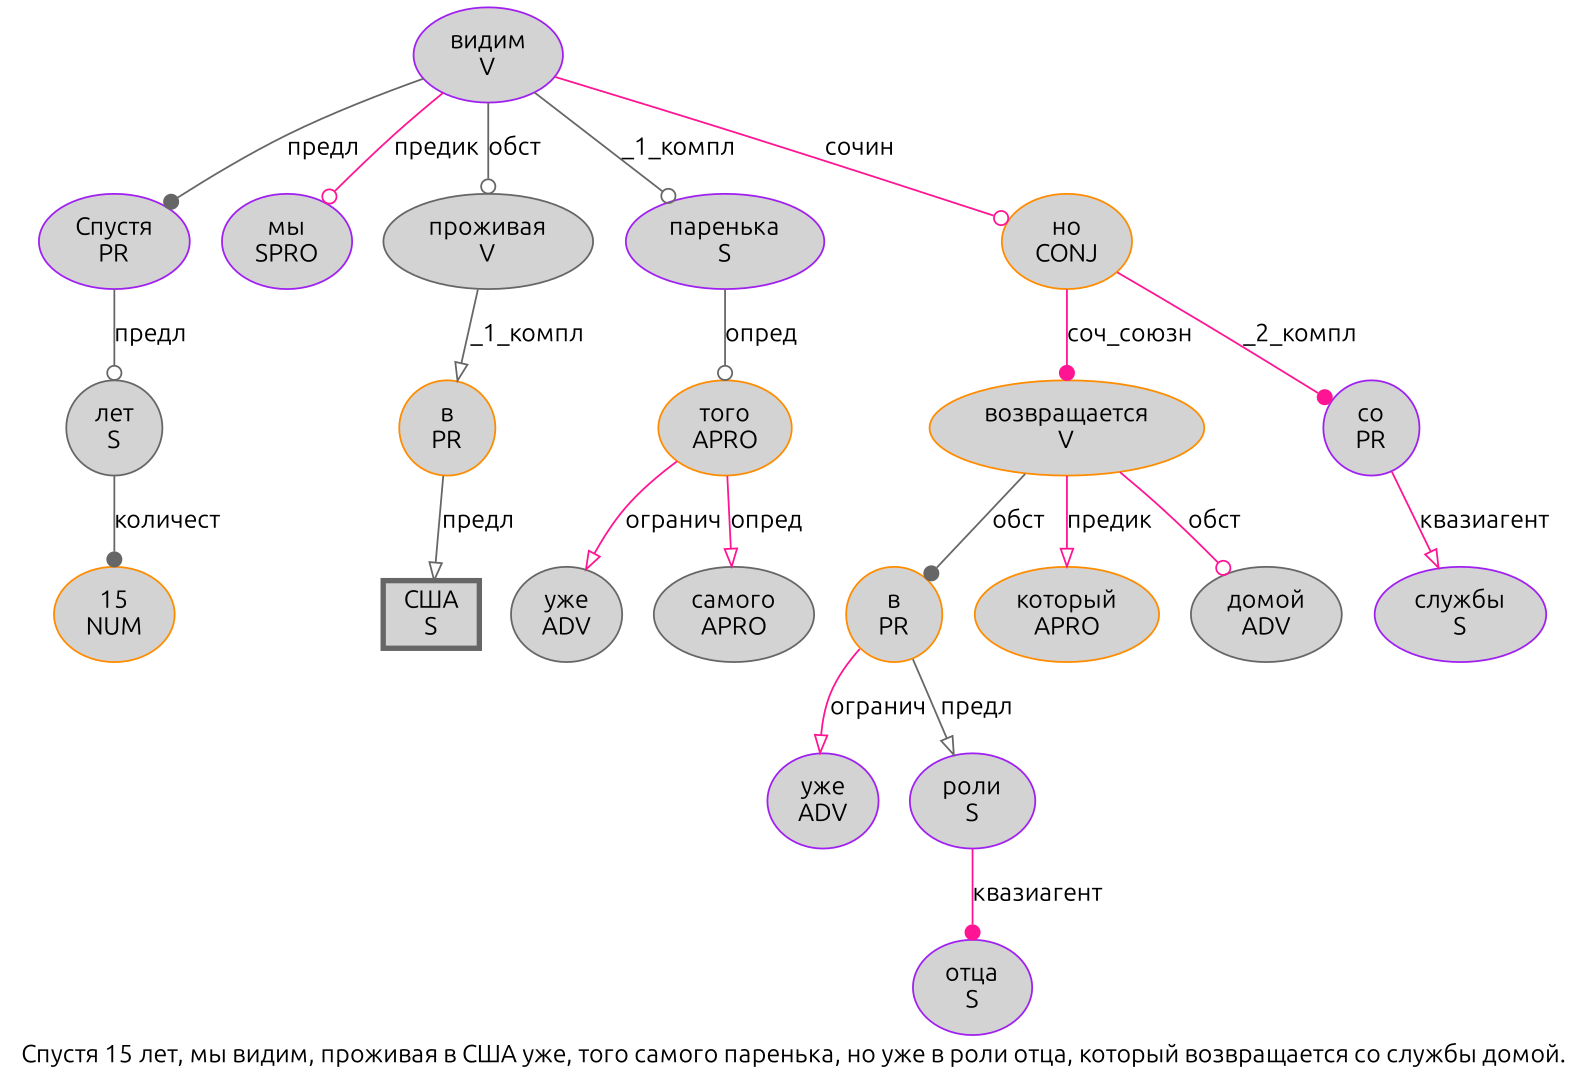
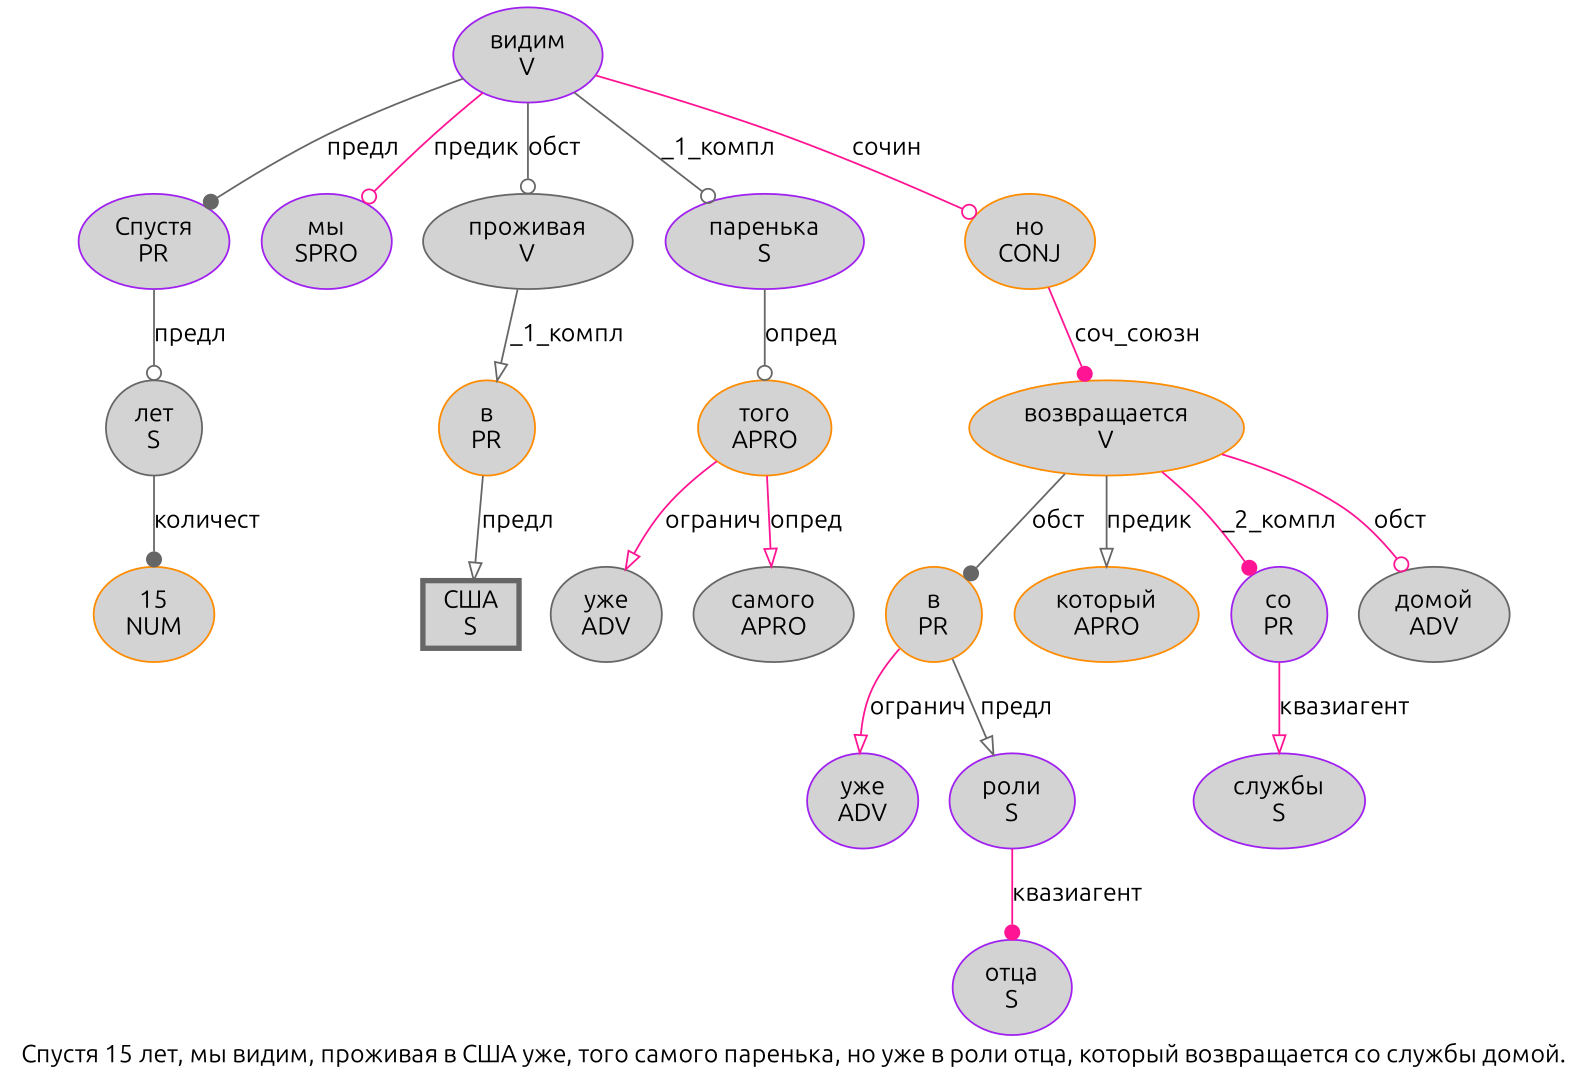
edge "но CONJ" -> "со PR": now "возвращается V" -> "со PR"
edge "возвращается V" -> "который APRO": color deeppink -> gray40
